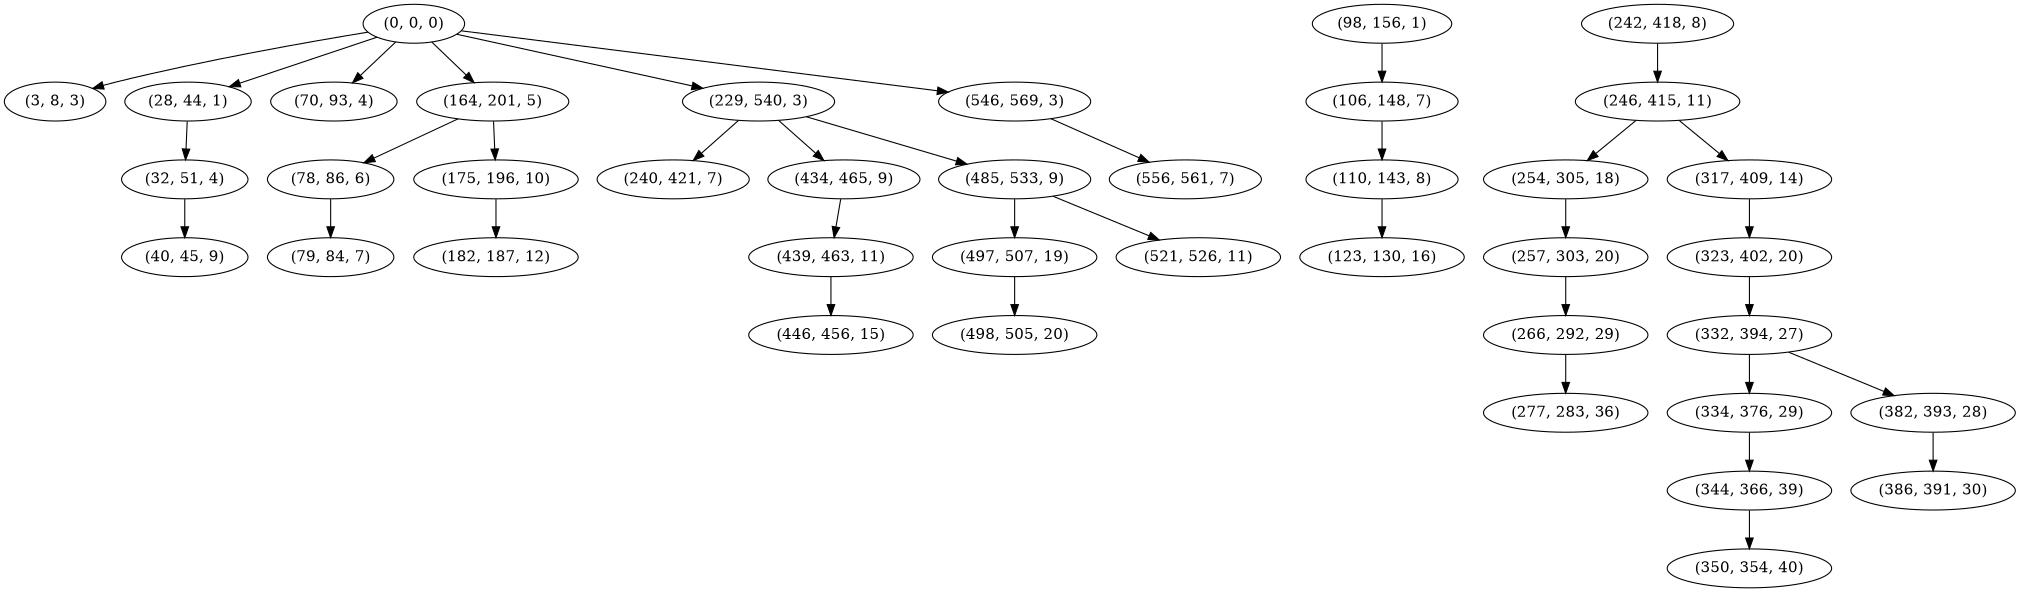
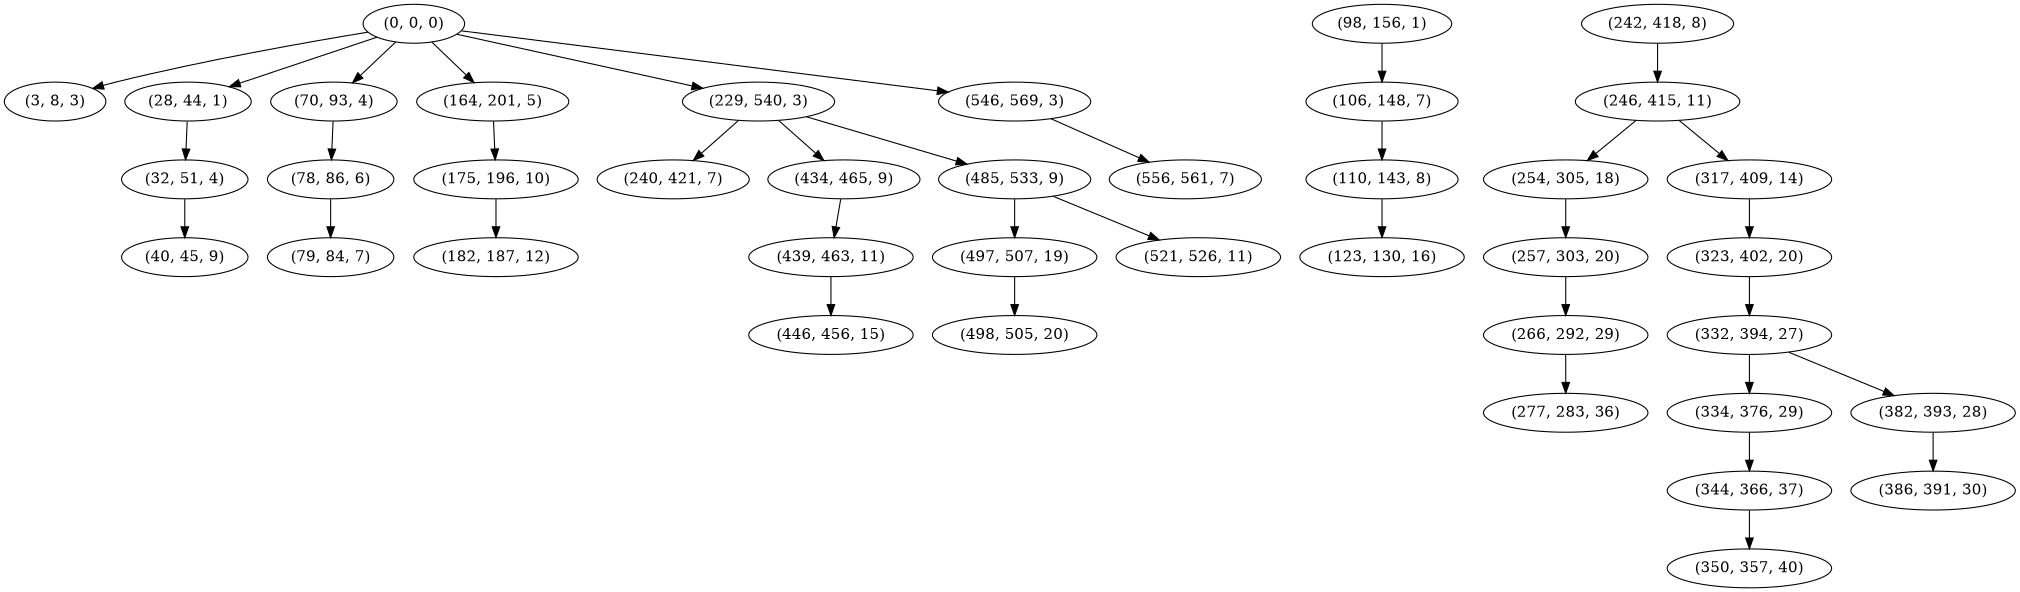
edge "(164, 201, 5)" -> "(78, 86, 6)": now "(70, 93, 4)" -> "(78, 86, 6)"
node "(344, 366, 39)": label "(344, 366, 39)" -> "(344, 366, 37)"
node "(350, 354, 40)": label "(350, 354, 40)" -> "(350, 357, 40)"
